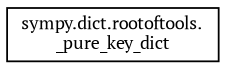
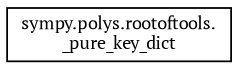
node "sympy.dict.rootoftools. _pure_key_dict": label "sympy.dict.rootoftools. _pure_key_dict" -> "sympy.polys.rootoftools. _pure_key_dict"
